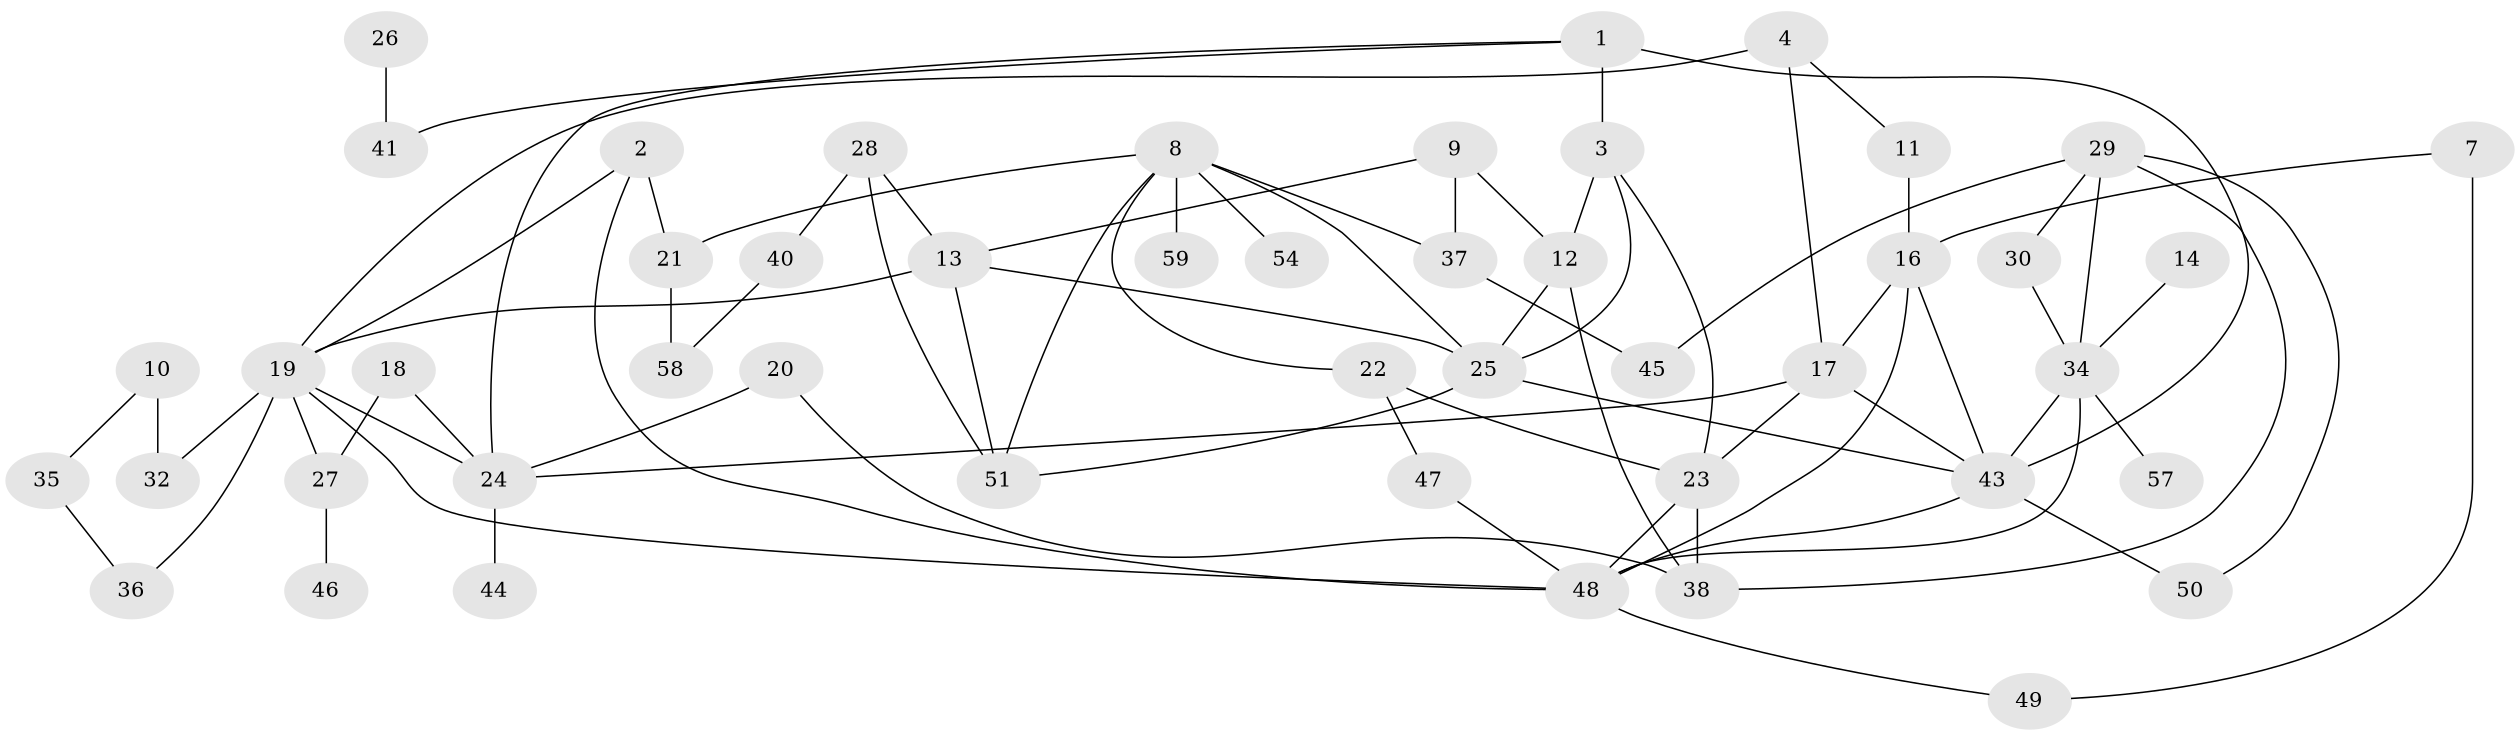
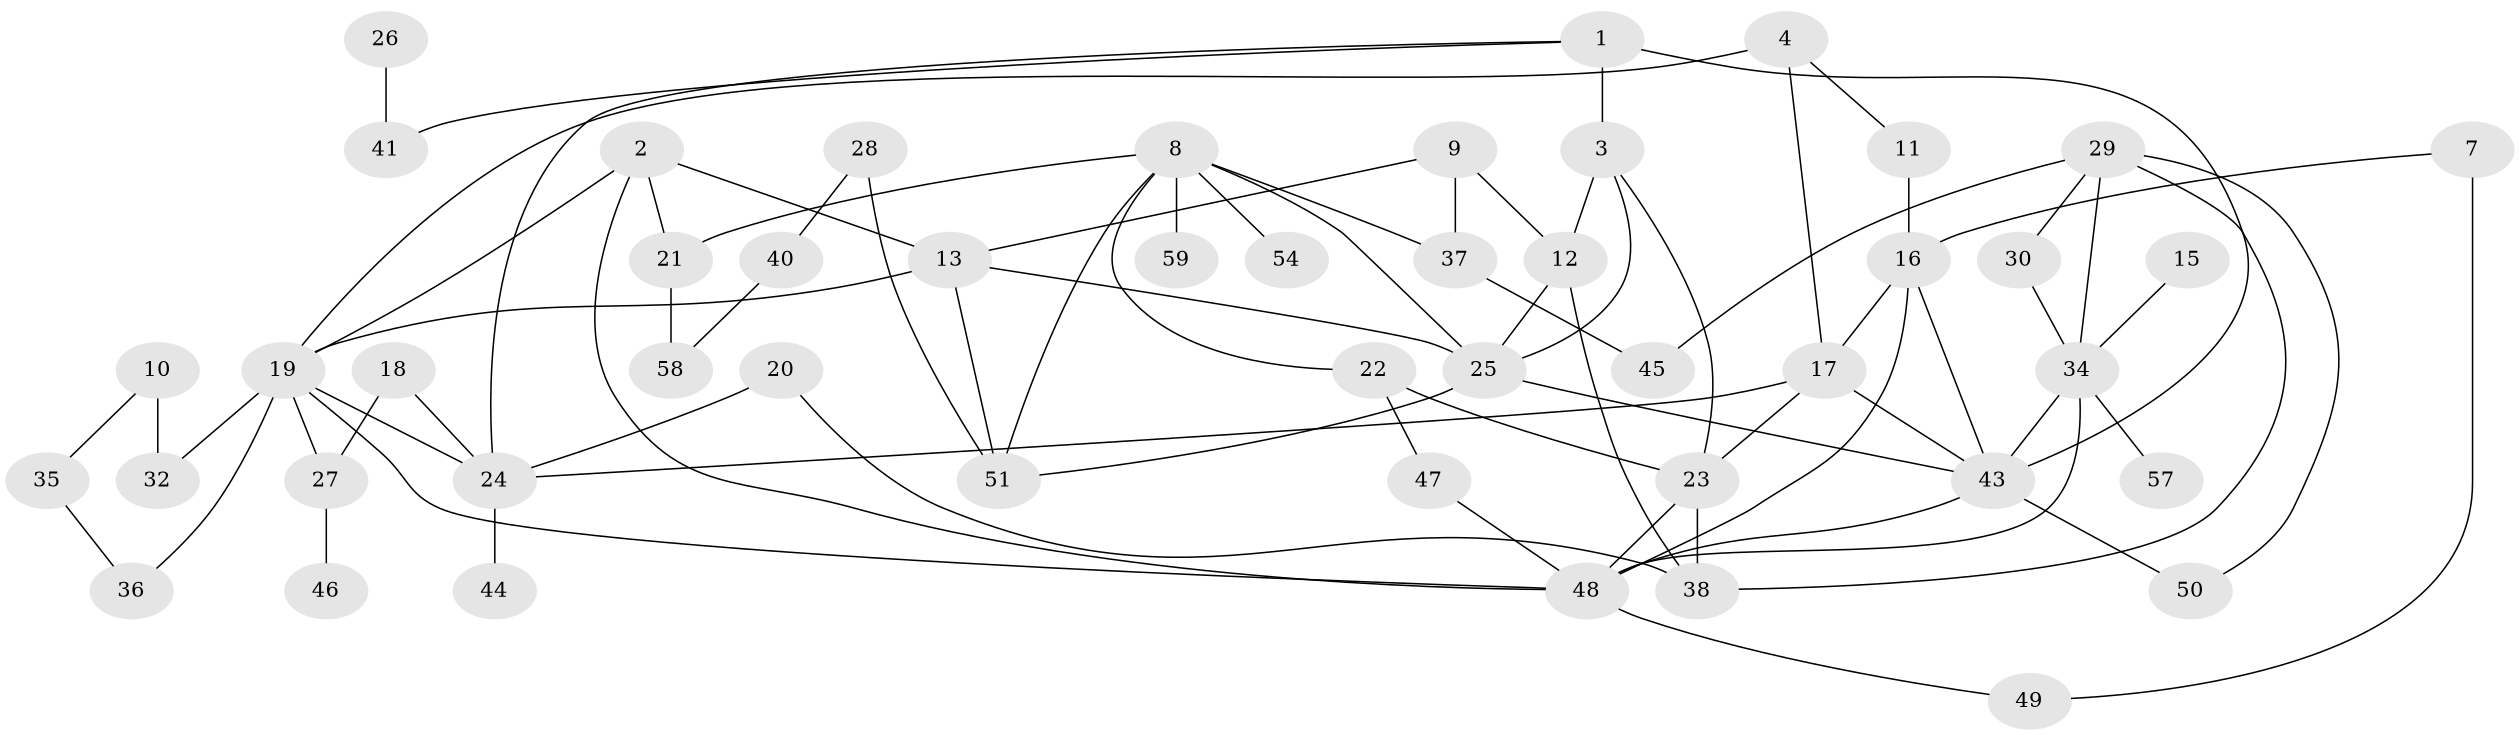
edge "28" -- "13": now "2" -- "13"
node "14": label "14" -> "15"
